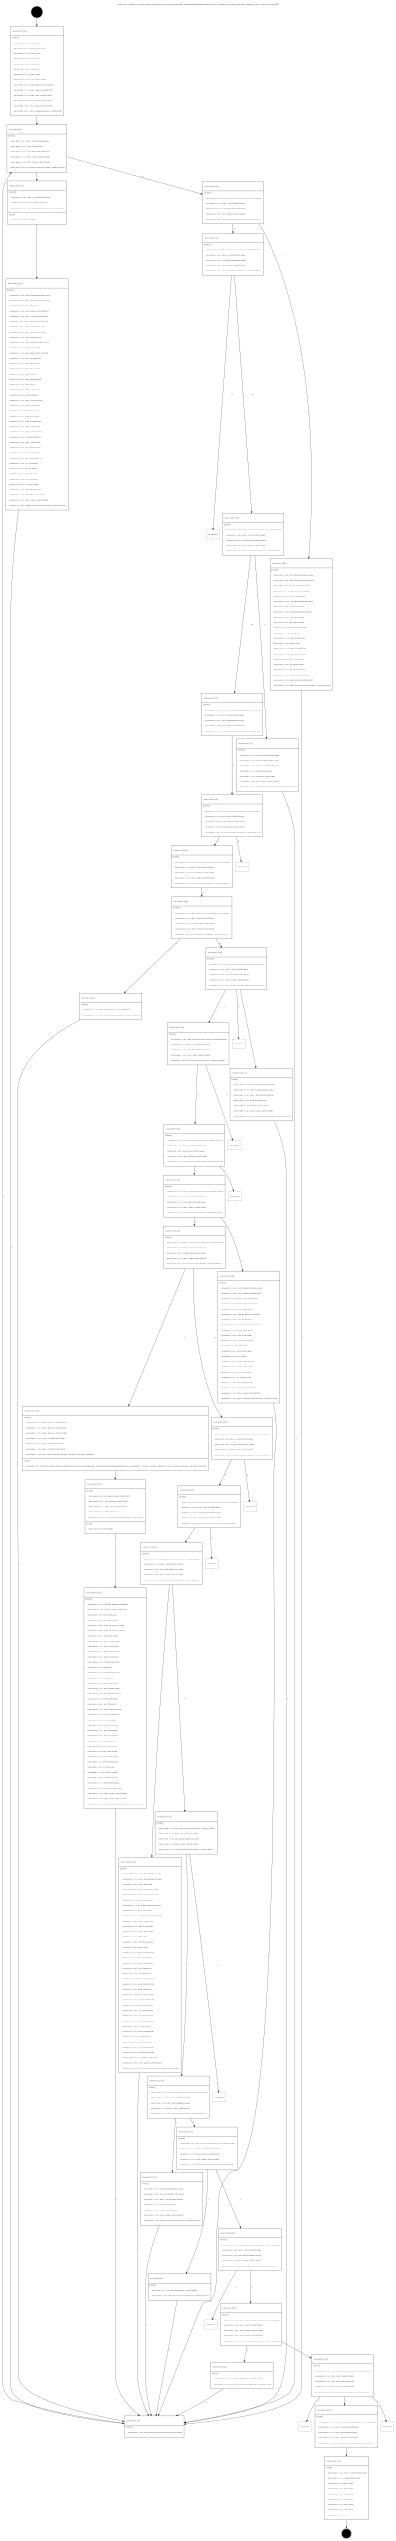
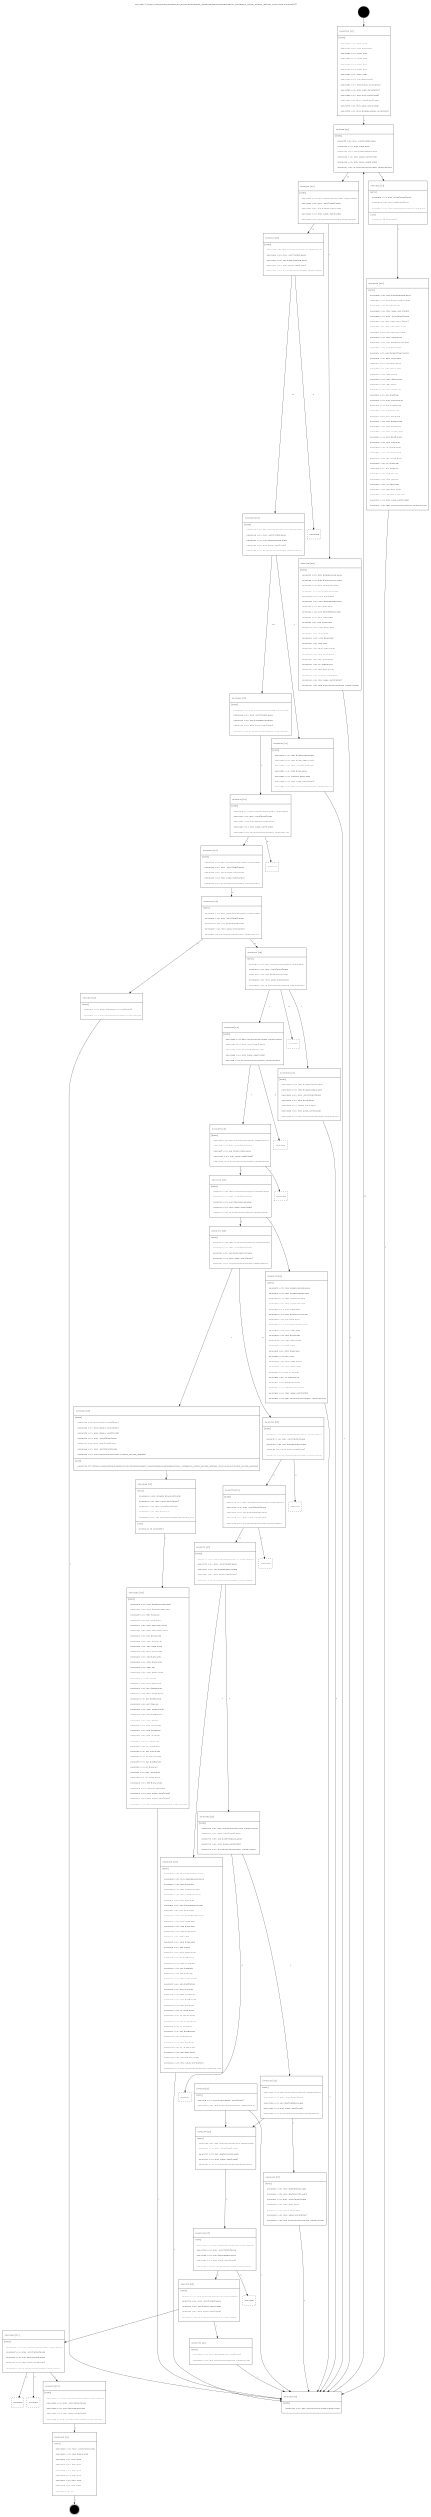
edge "0x4017bf [25]" -> "0x401cff [12]": reversed
